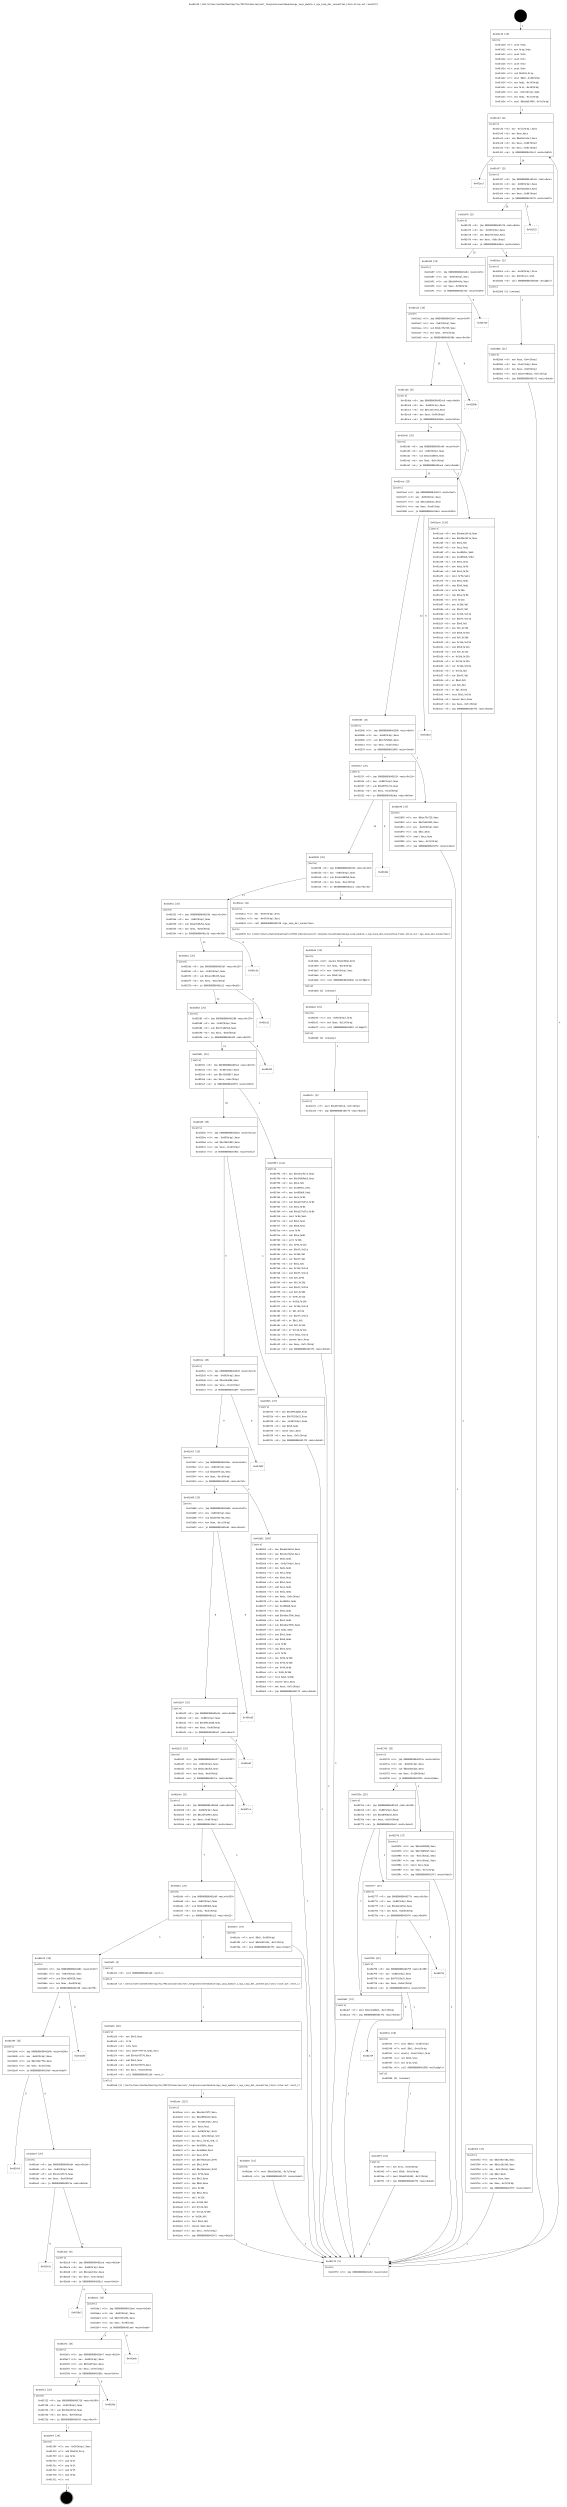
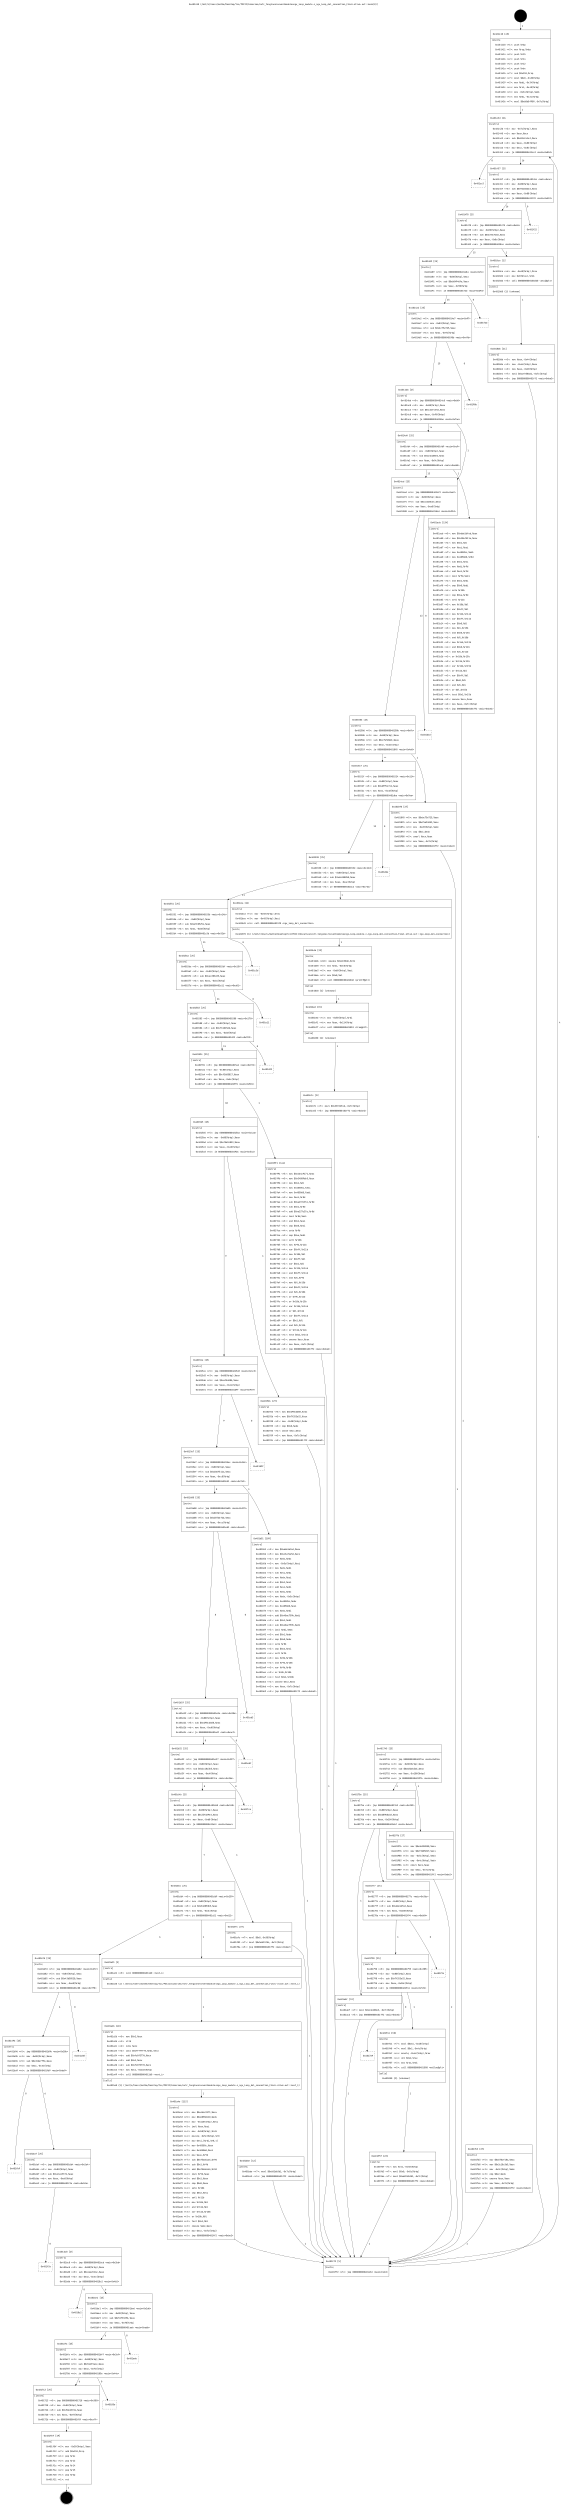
edge "0x401489 [25]" -> "0x4014a2 [25]": added, label "15"
edge "0x4016af [25]" -> "0x4016c8 [25]": removed, label "6"
